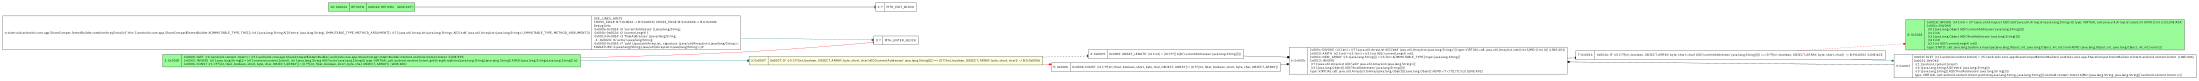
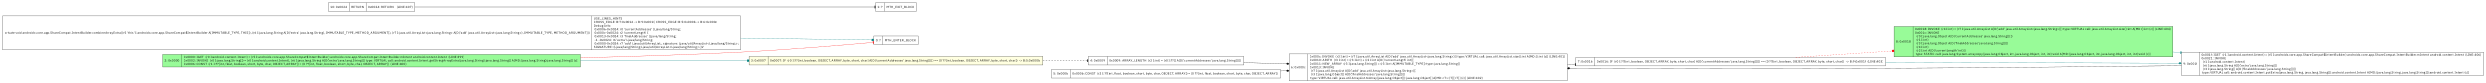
node "10: 0x0024": fillcolor palegreen -> white
edge "7: 0x0016" -> "8: 0x0018": arrowhead diamond -> box
edge "8: 0x0018" -> "9: 0x001f": added
edge "4: 0x0009" -> "6: 0x000c": arrowhead box -> diamond
edge "3: 0x0007" -> "5: 0x000b": removed
